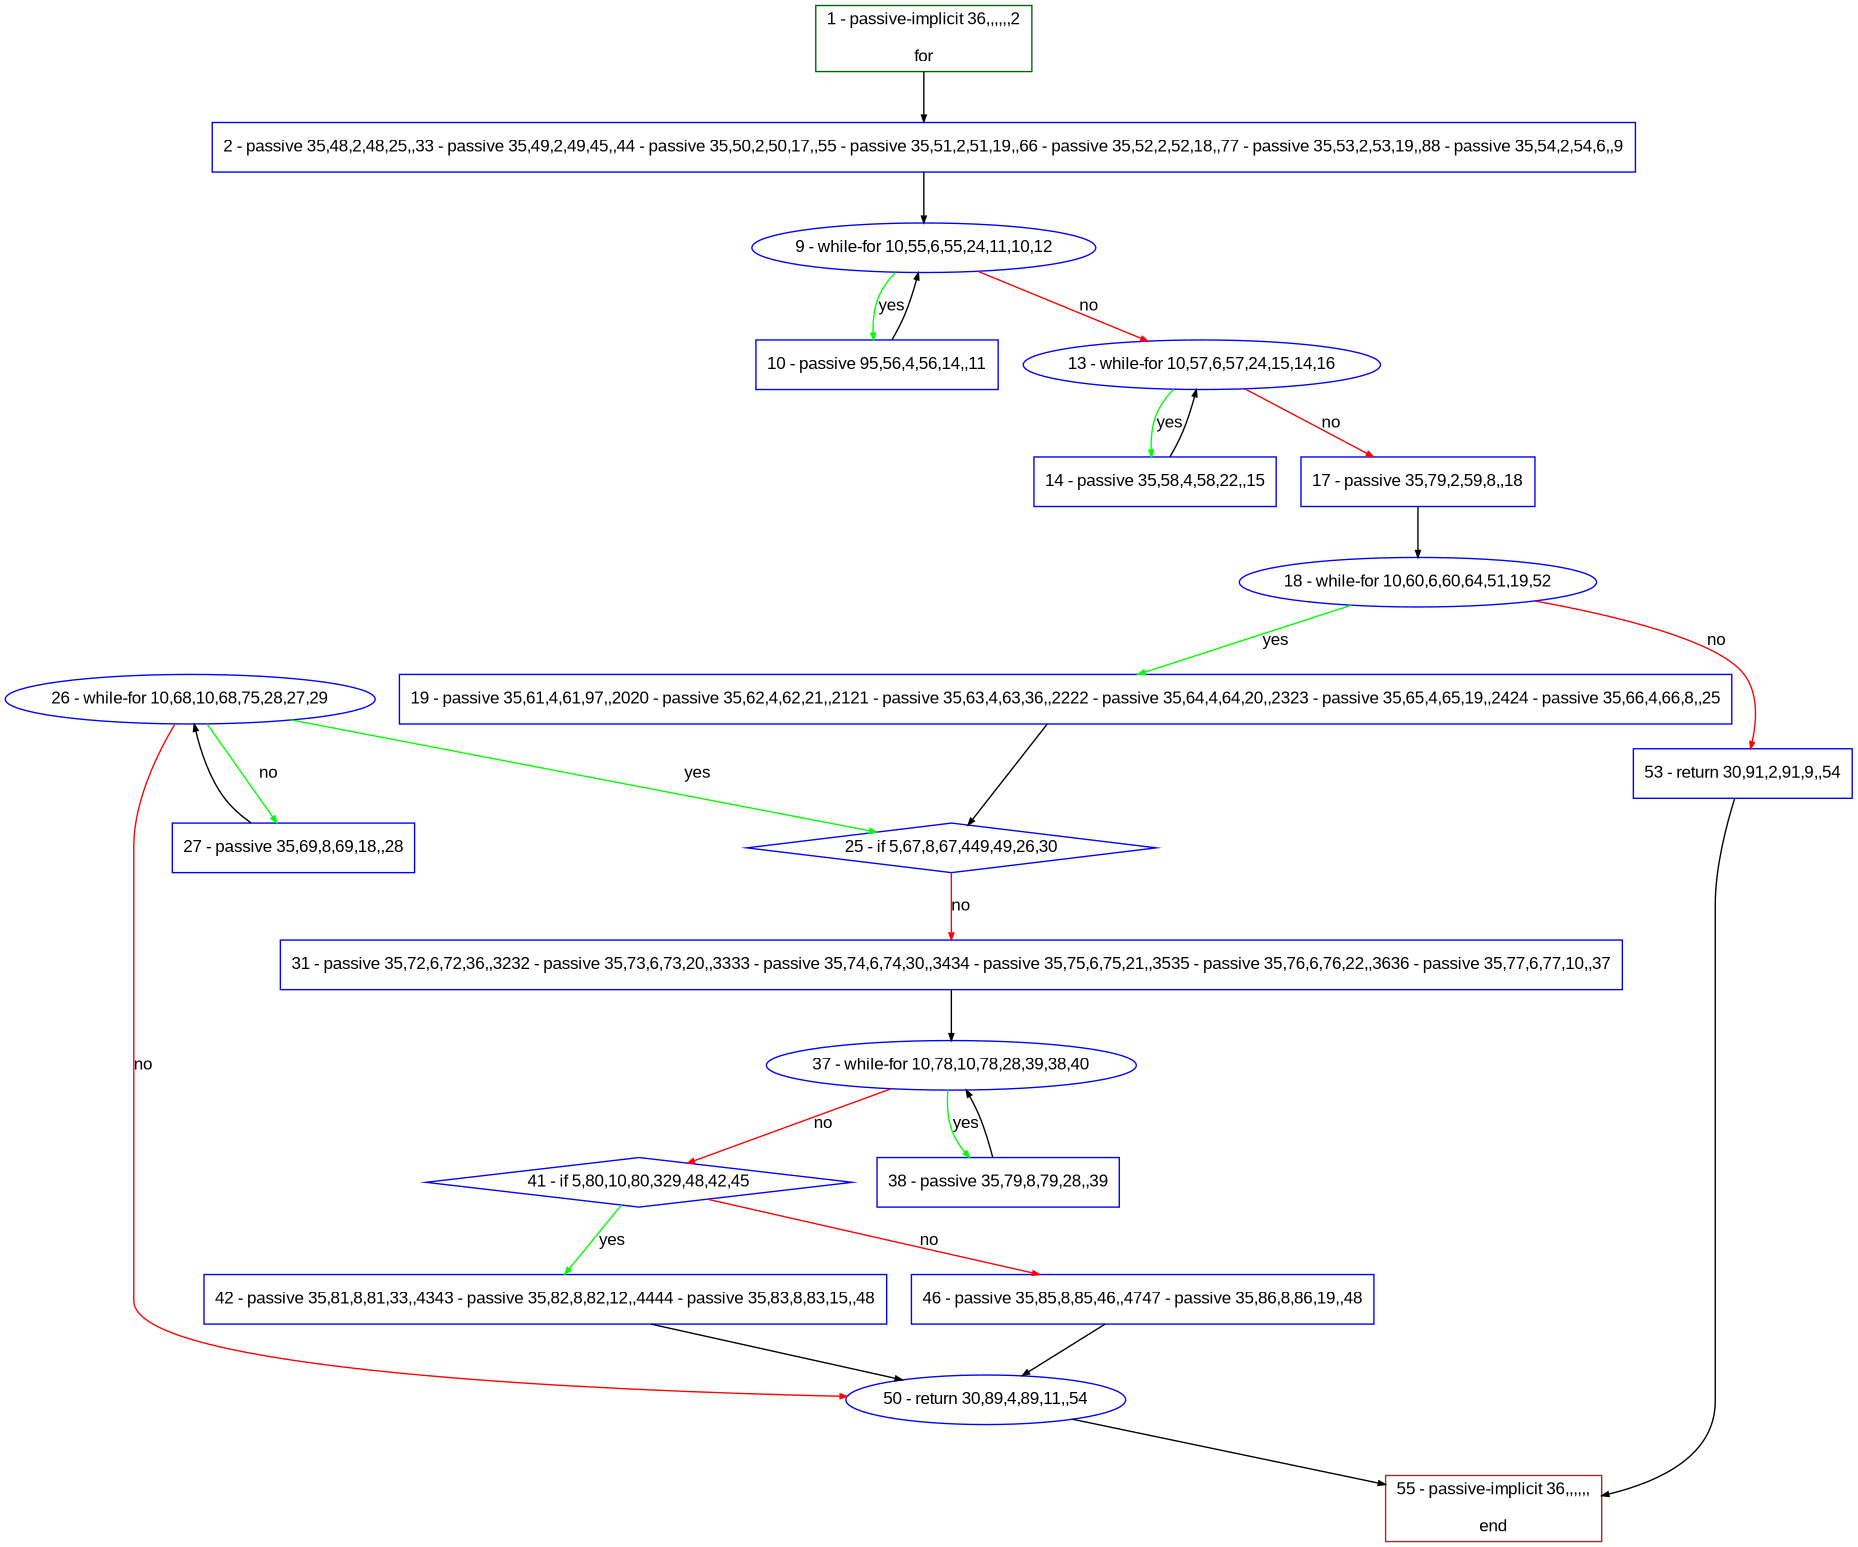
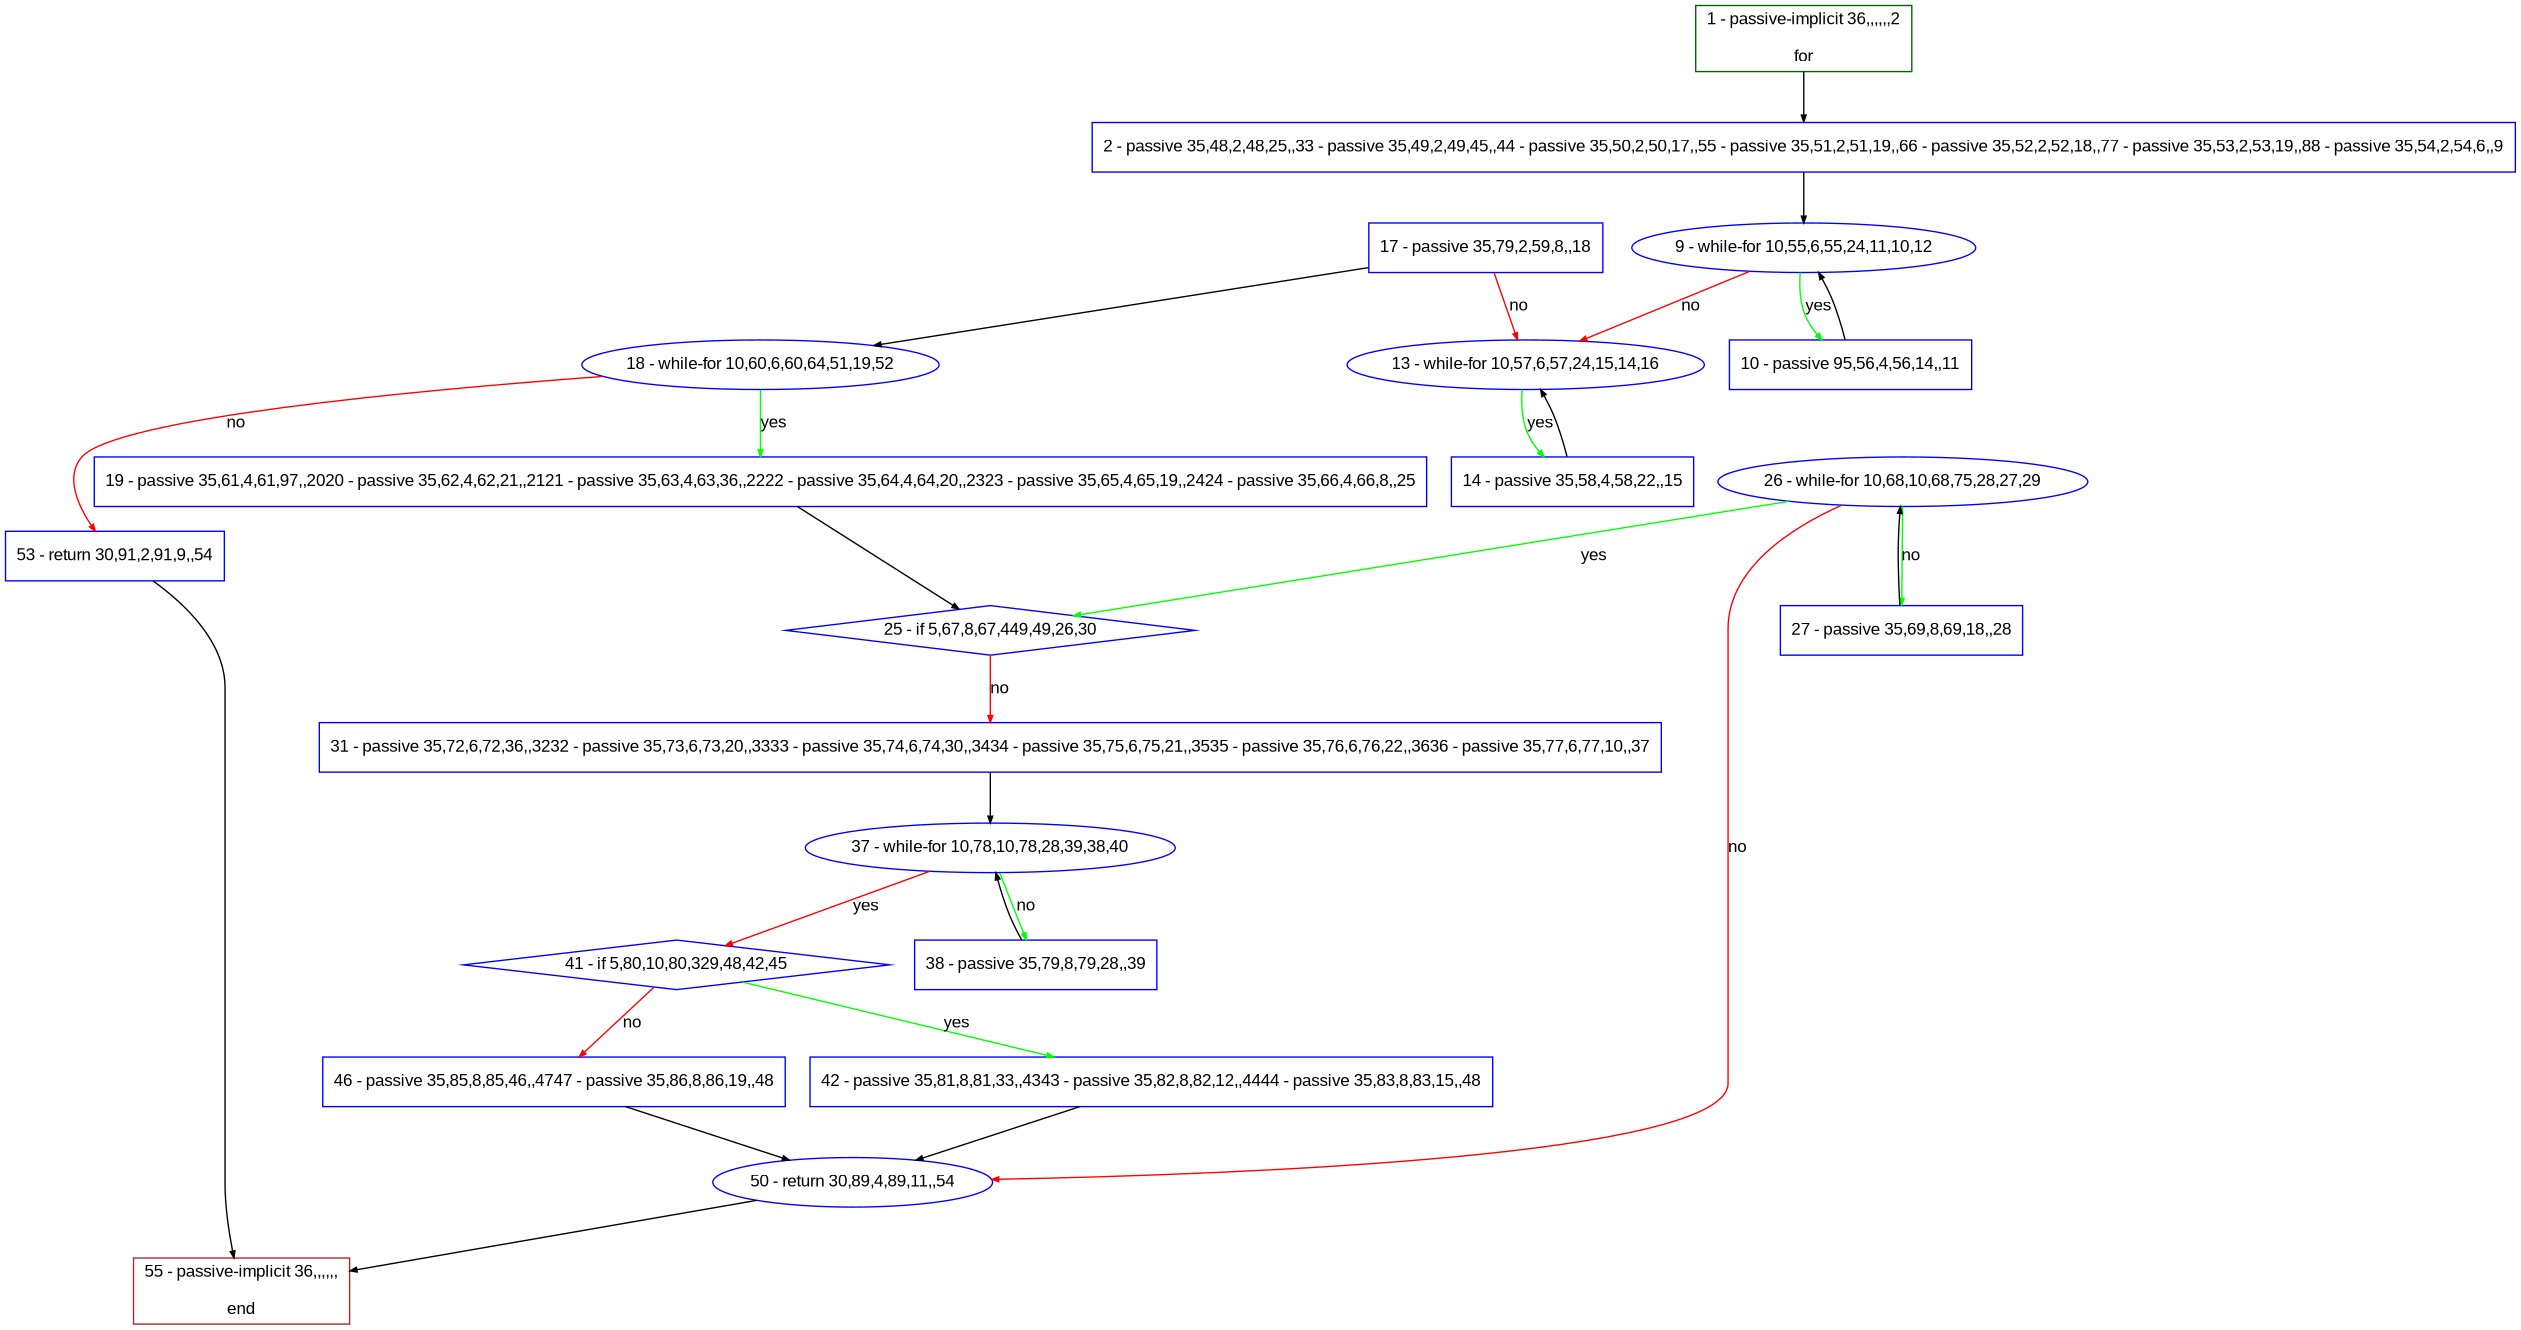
edge "13 - while-for 10,57,6,57,24,15,14,16" -> "17 - passive 35,79,2,59,8,,18": reversed
edge "37 - while-for 10,78,10,78,28,39,38,40" -> "41 - if 5,80,10,80,329,48,42,45": label "no" -> "yes"
edge "37 - while-for 10,78,10,78,28,39,38,40" -> "38 - passive 35,79,8,79,28,,39": label "yes" -> "no"
